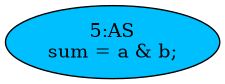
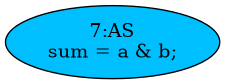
node "5:AS sum = a & b;": label "5:AS sum = a & b;" -> "7:AS sum = a & b;"
